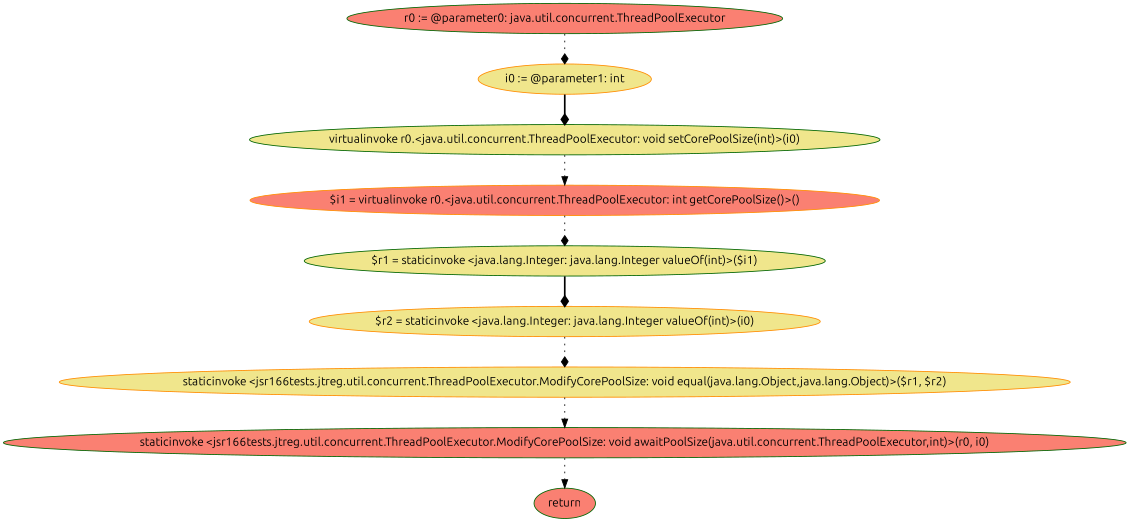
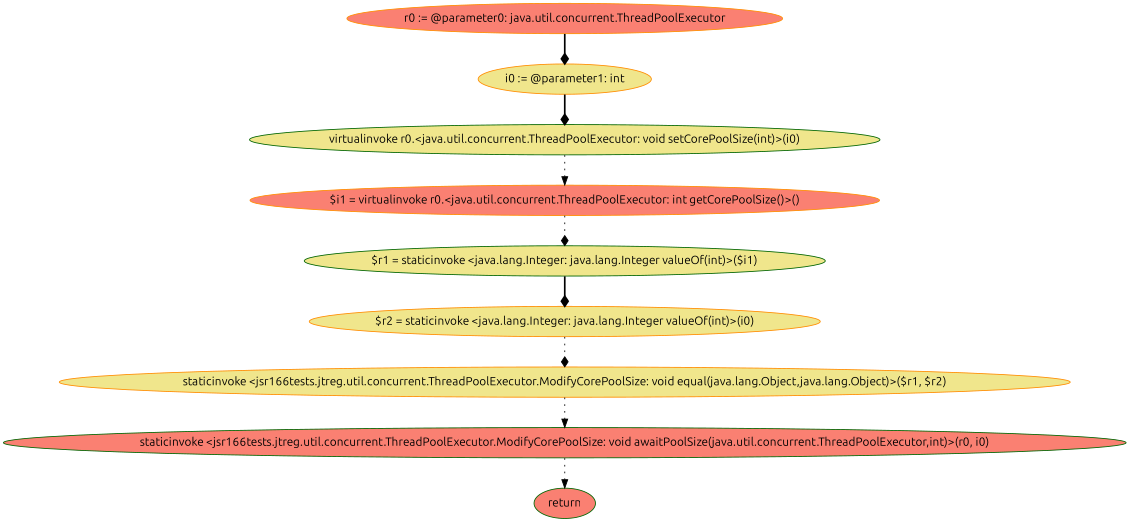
node "r0 := @parameter0: java.util.concurrent.ThreadPoolExecutor": color darkgreen -> darkorange
edge "r0 := @parameter0: java.util.concurrent.ThreadPoolExecutor" -> "i0 := @parameter1: int": style dotted -> bold
